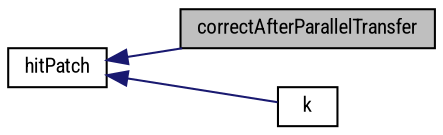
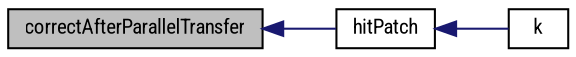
edge "correctAfterParallelTransfer" -> "hitPatch": reversed
